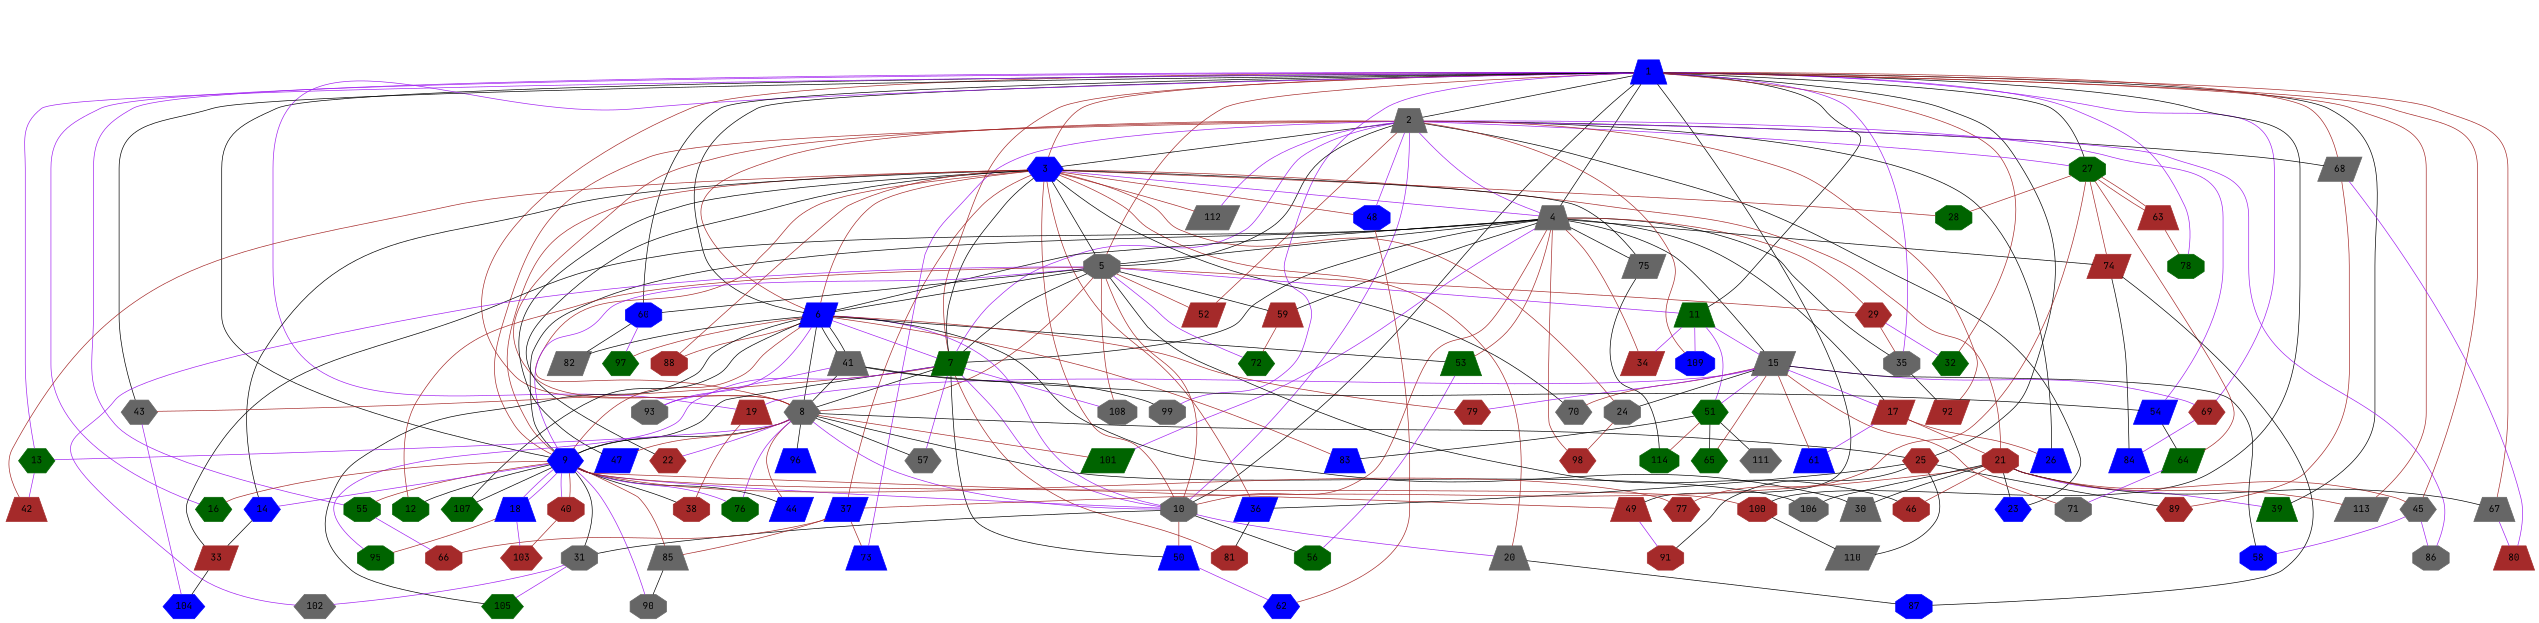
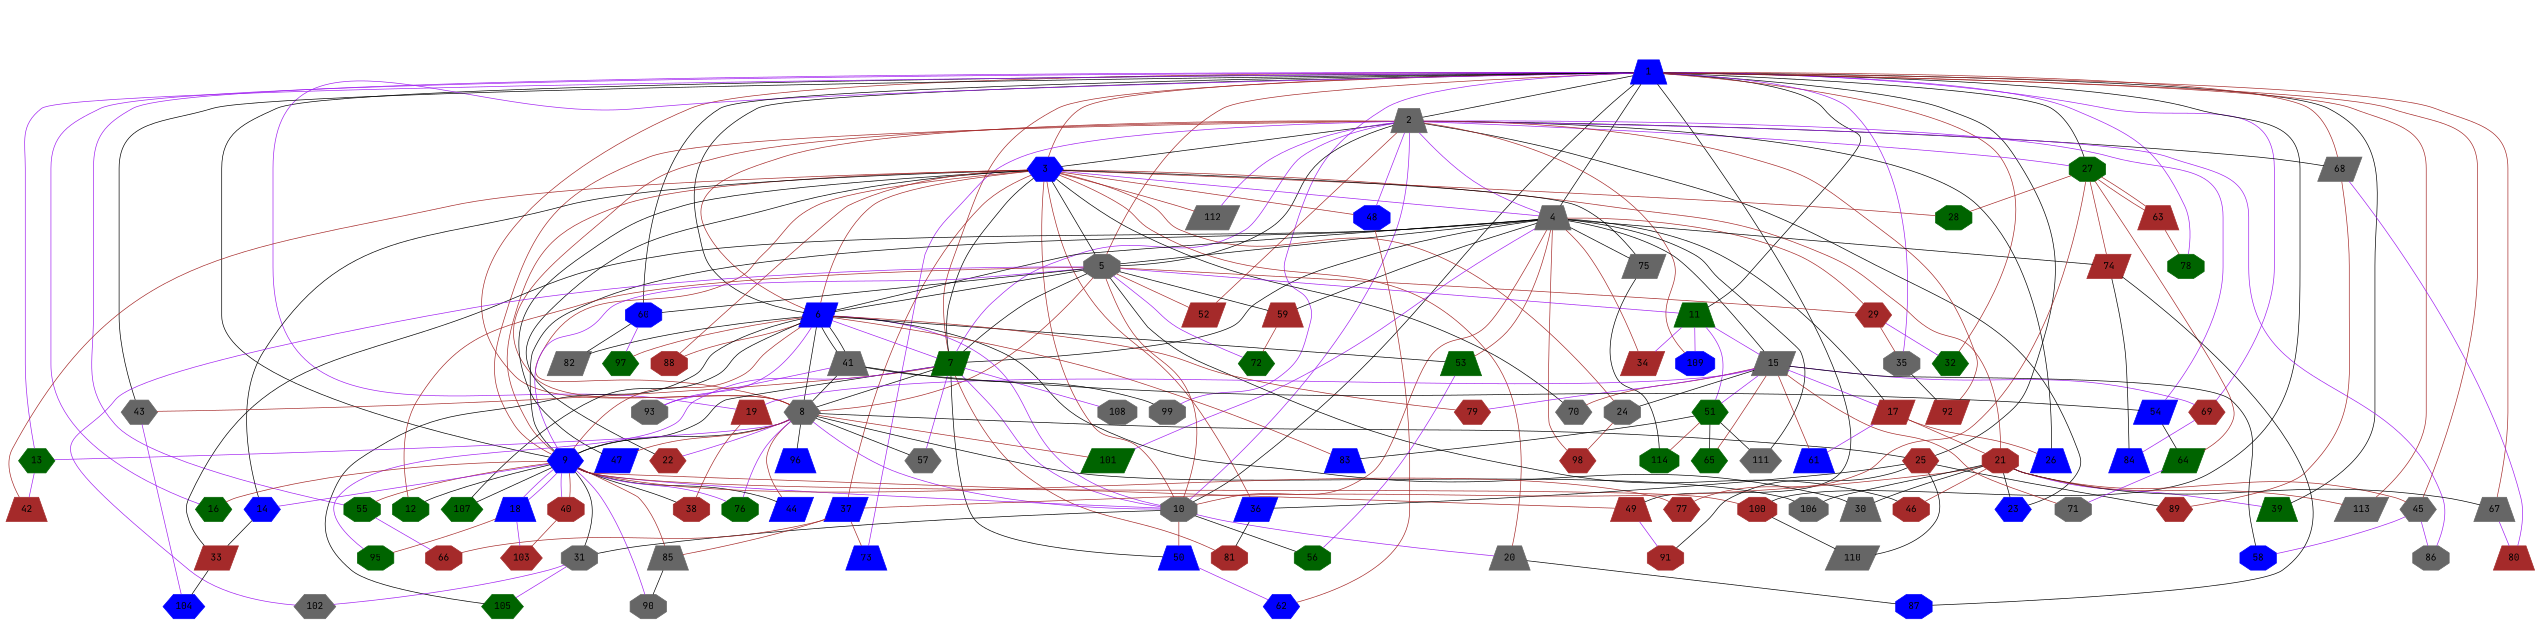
edge "4" -- "35": now "4" -- "111"
edge "5" -- "108": removed
